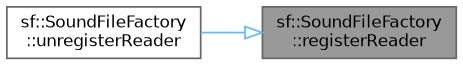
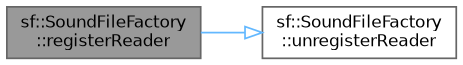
edge "sf::SoundFileFactory ::unregisterReader" -> "sf::SoundFileFactory ::registerReader": reversed
